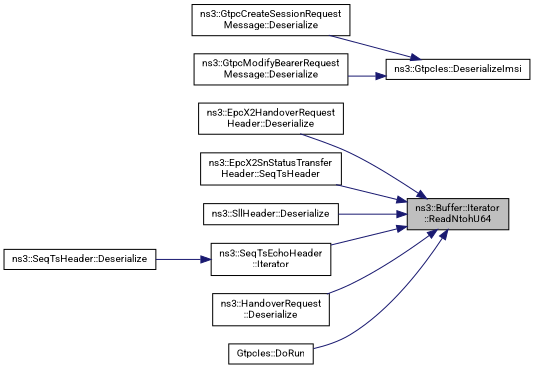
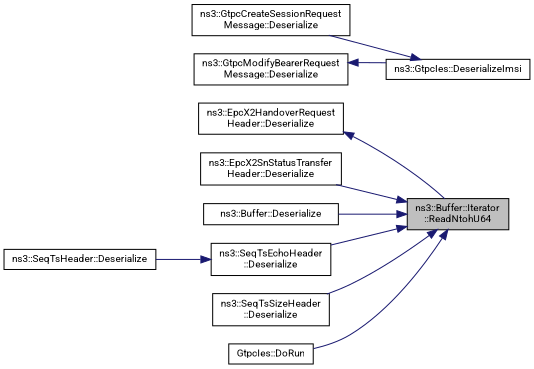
edge "ns3::GtpcModifyBearerRequest Message::Deserialize" -> "ns3::GtpcIes::DeserializeImsi": reversed
edge "ns3::EpcX2HandoverRequest Header::Deserialize" -> "ns3::Buffer::Iterator ::ReadNtohU64": reversed
node "ns3::EpcX2SnStatusTransfer Header::SeqTsHeader": label "ns3::EpcX2SnStatusTransfer Header::SeqTsHeader" -> "ns3::EpcX2SnStatusTransfer Header::Deserialize"
node "ns3::SllHeader::Deserialize": label "ns3::SllHeader::Deserialize" -> "ns3::Buffer::Deserialize"
node "ns3::SeqTsEchoHeader ::Iterator": label "ns3::SeqTsEchoHeader ::Iterator" -> "ns3::SeqTsEchoHeader ::Deserialize"
node "ns3::HandoverRequest ::Deserialize": label "ns3::HandoverRequest ::Deserialize" -> "ns3::SeqTsSizeHeader ::Deserialize"
